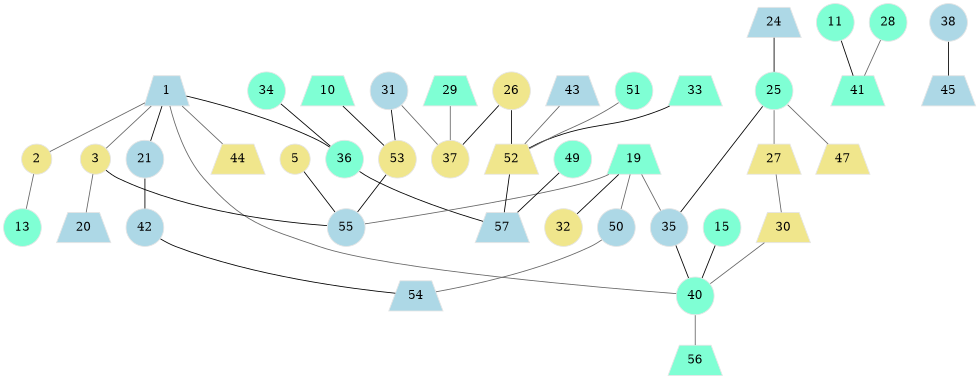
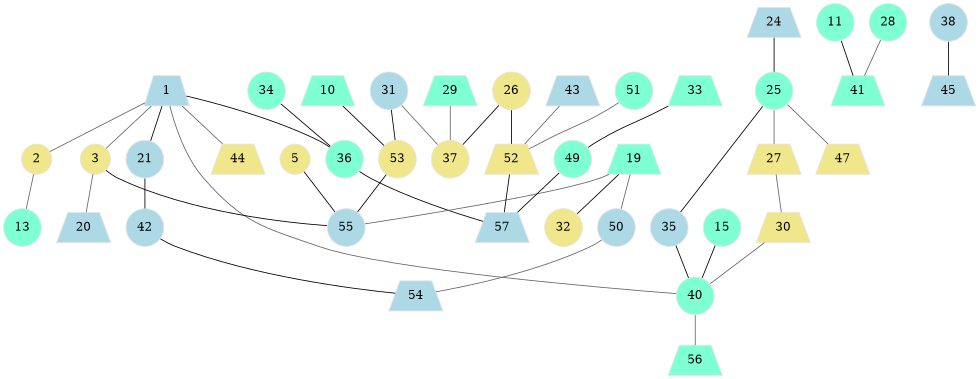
edge "33" -- "52": now "33" -- "49"
edge "19" -- "35": removed
